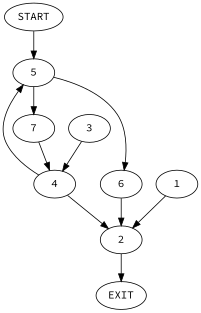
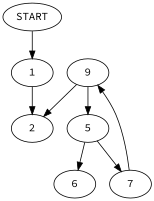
edge "START" -> "5": now "START" -> "1"
node "3": removed
node "4": label "4" -> "9"
edge "6" -> "2": removed
node "EXIT": removed
